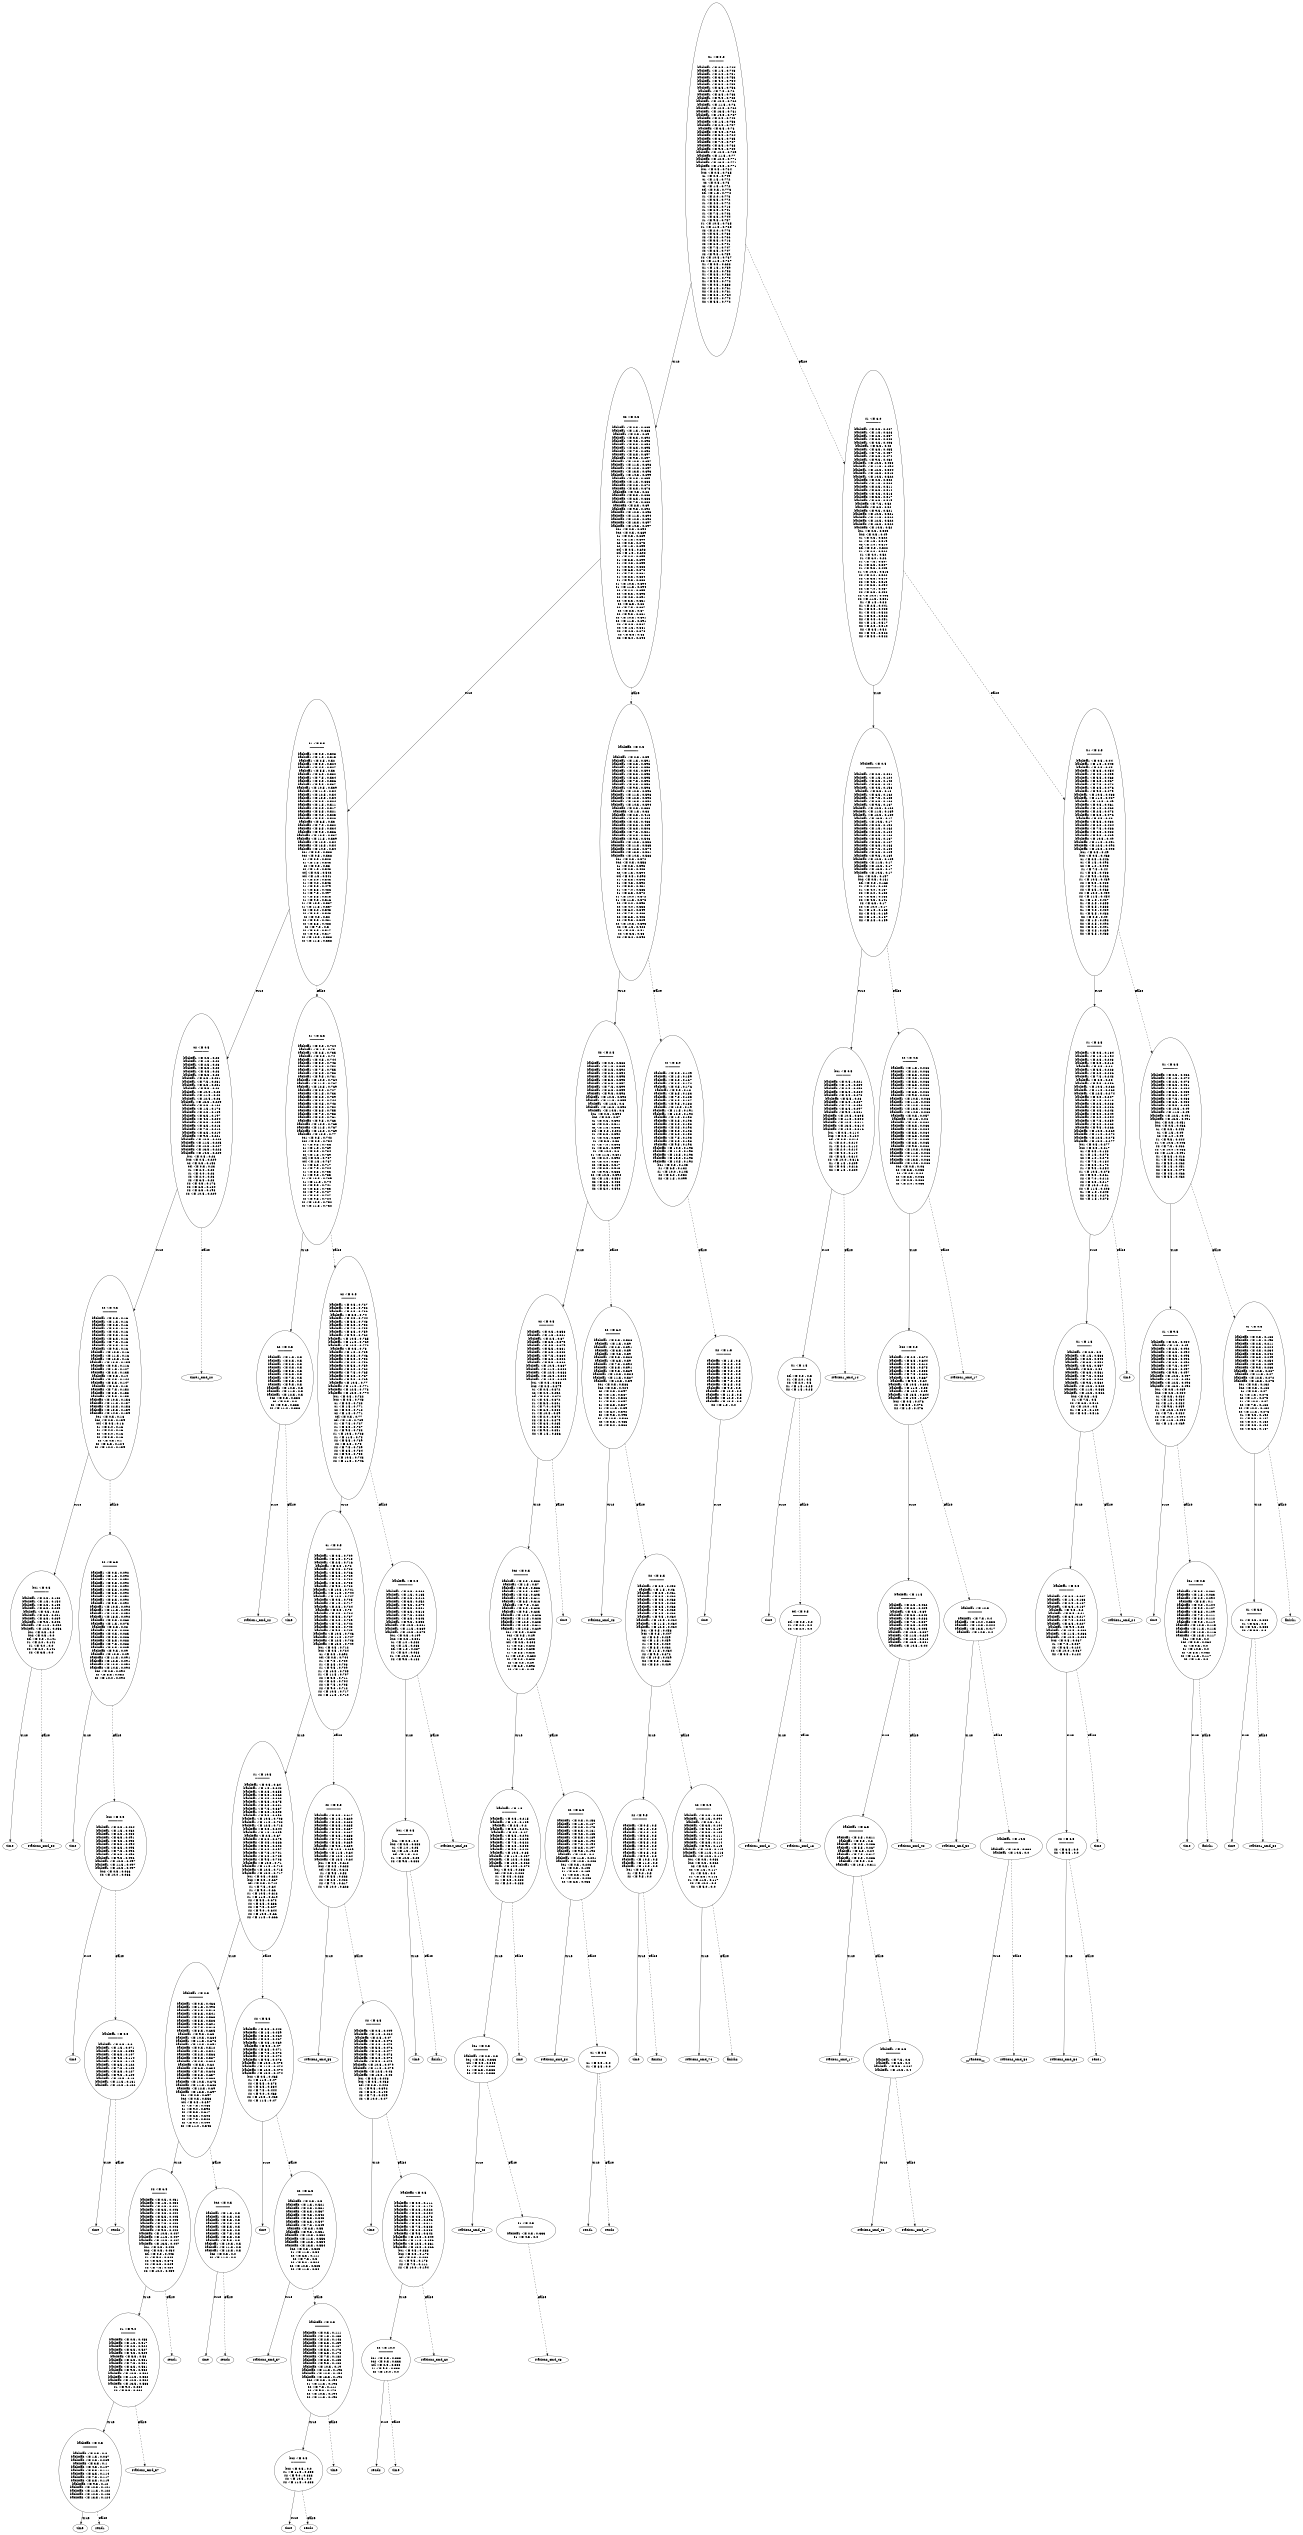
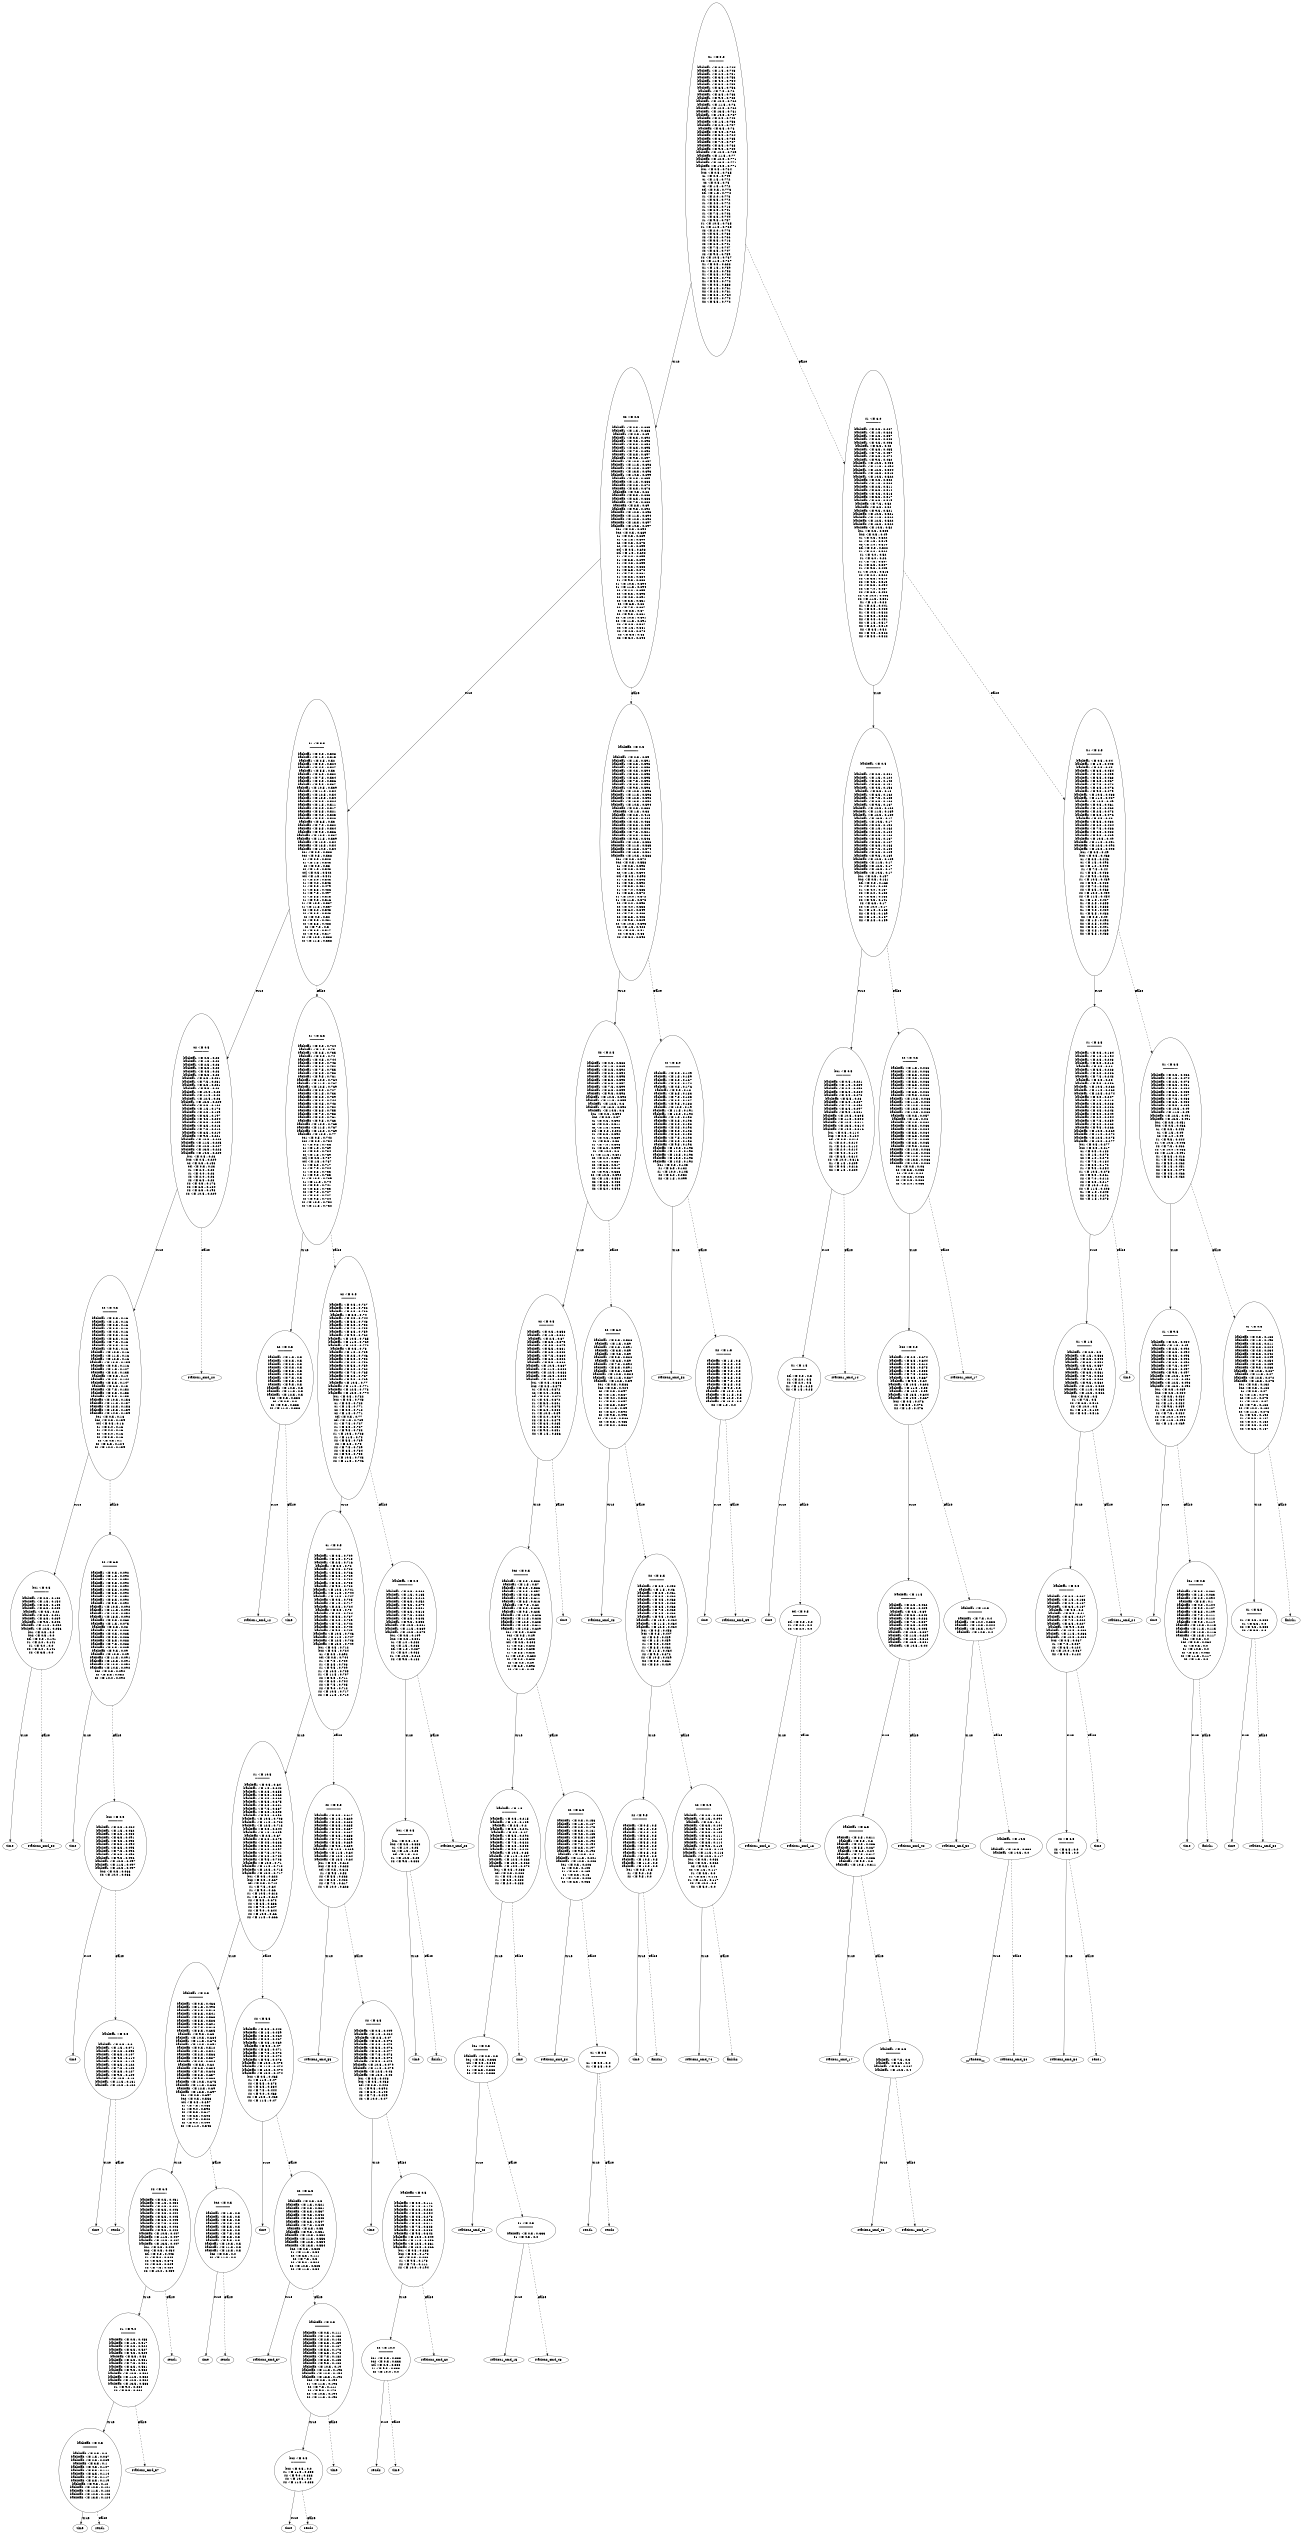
node "time1_cmd_20": label "time1_cmd_20" -> "station1_cmd_20"
node "station2_cmd_52": added
node "station1_cmd_22": label "station1_cmd_22" -> "station1_cmd_12"
node "station2_cmd_59": added
node "station1_cmd_15": added
